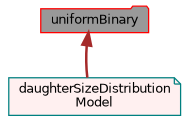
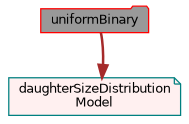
edge "daughterSizeDistribution Model" -> "uniformBinary": reversed
